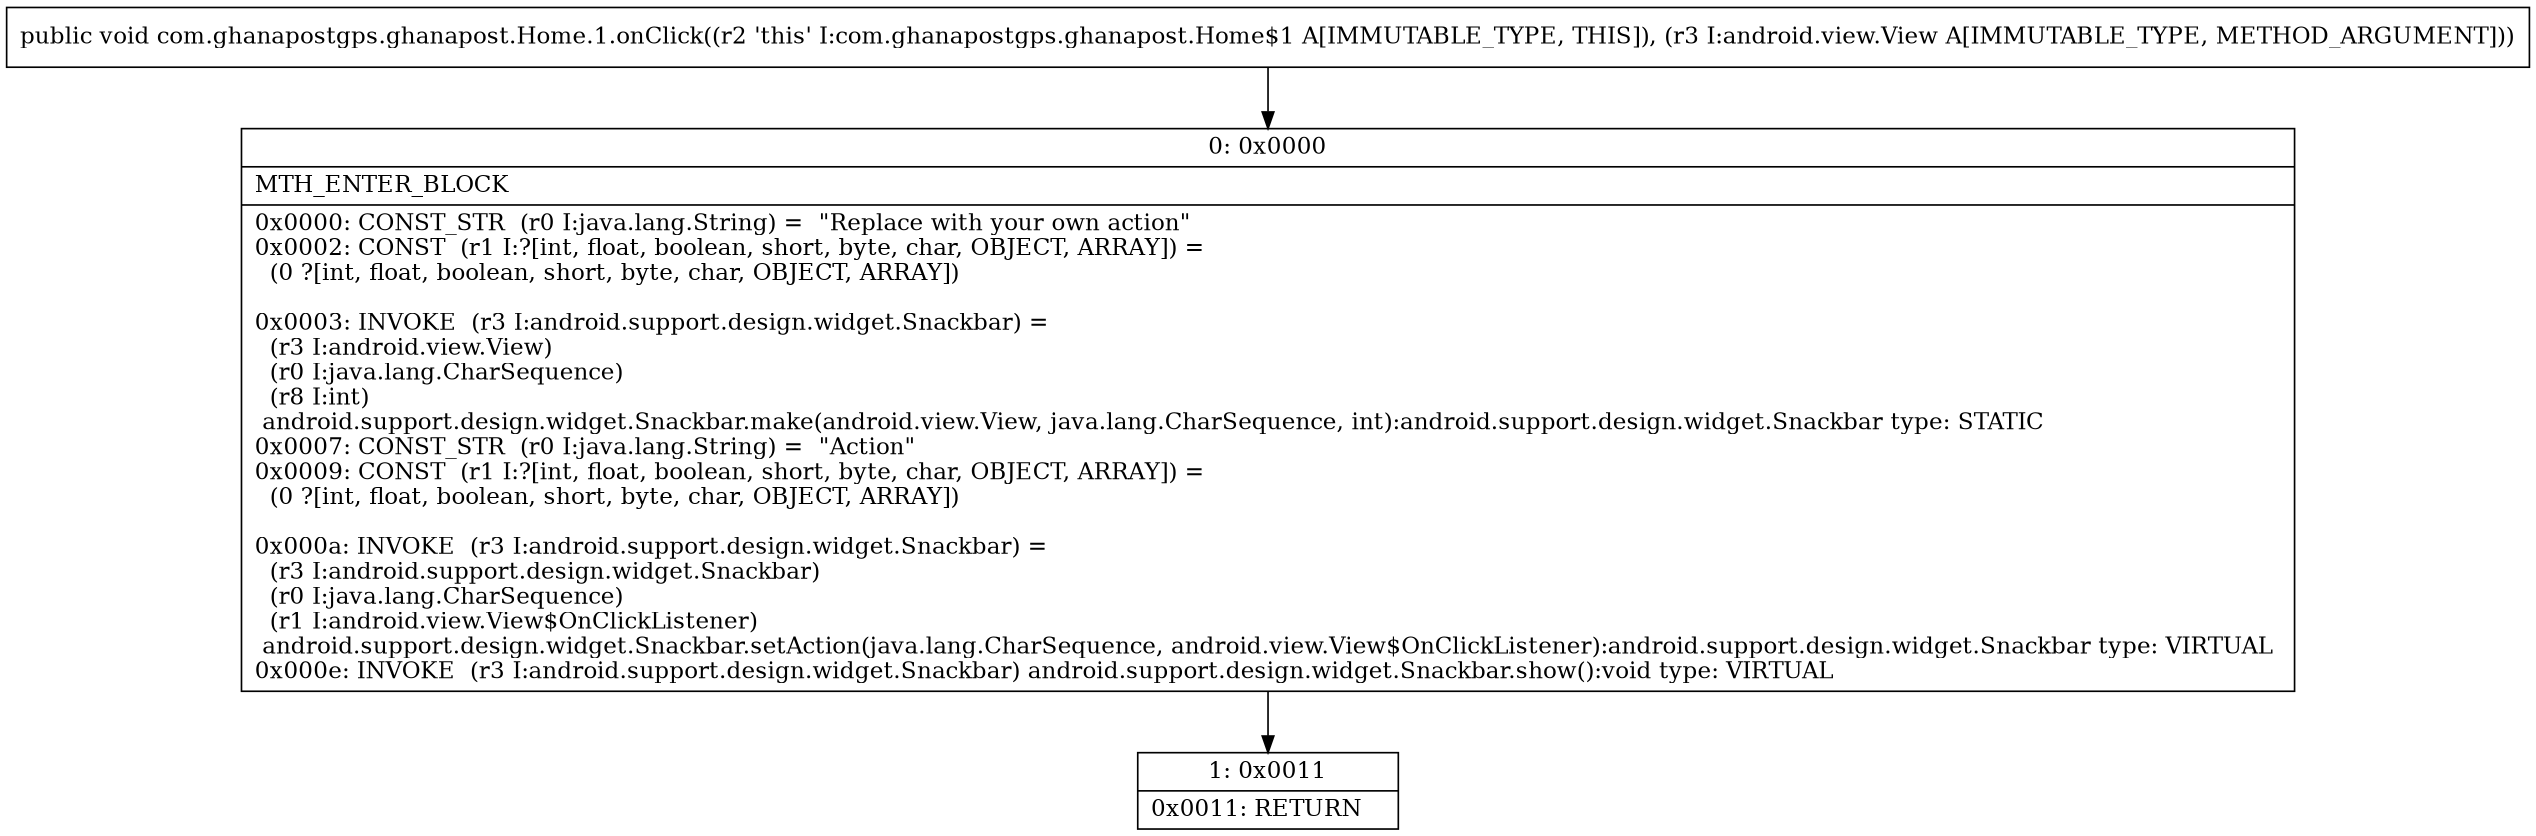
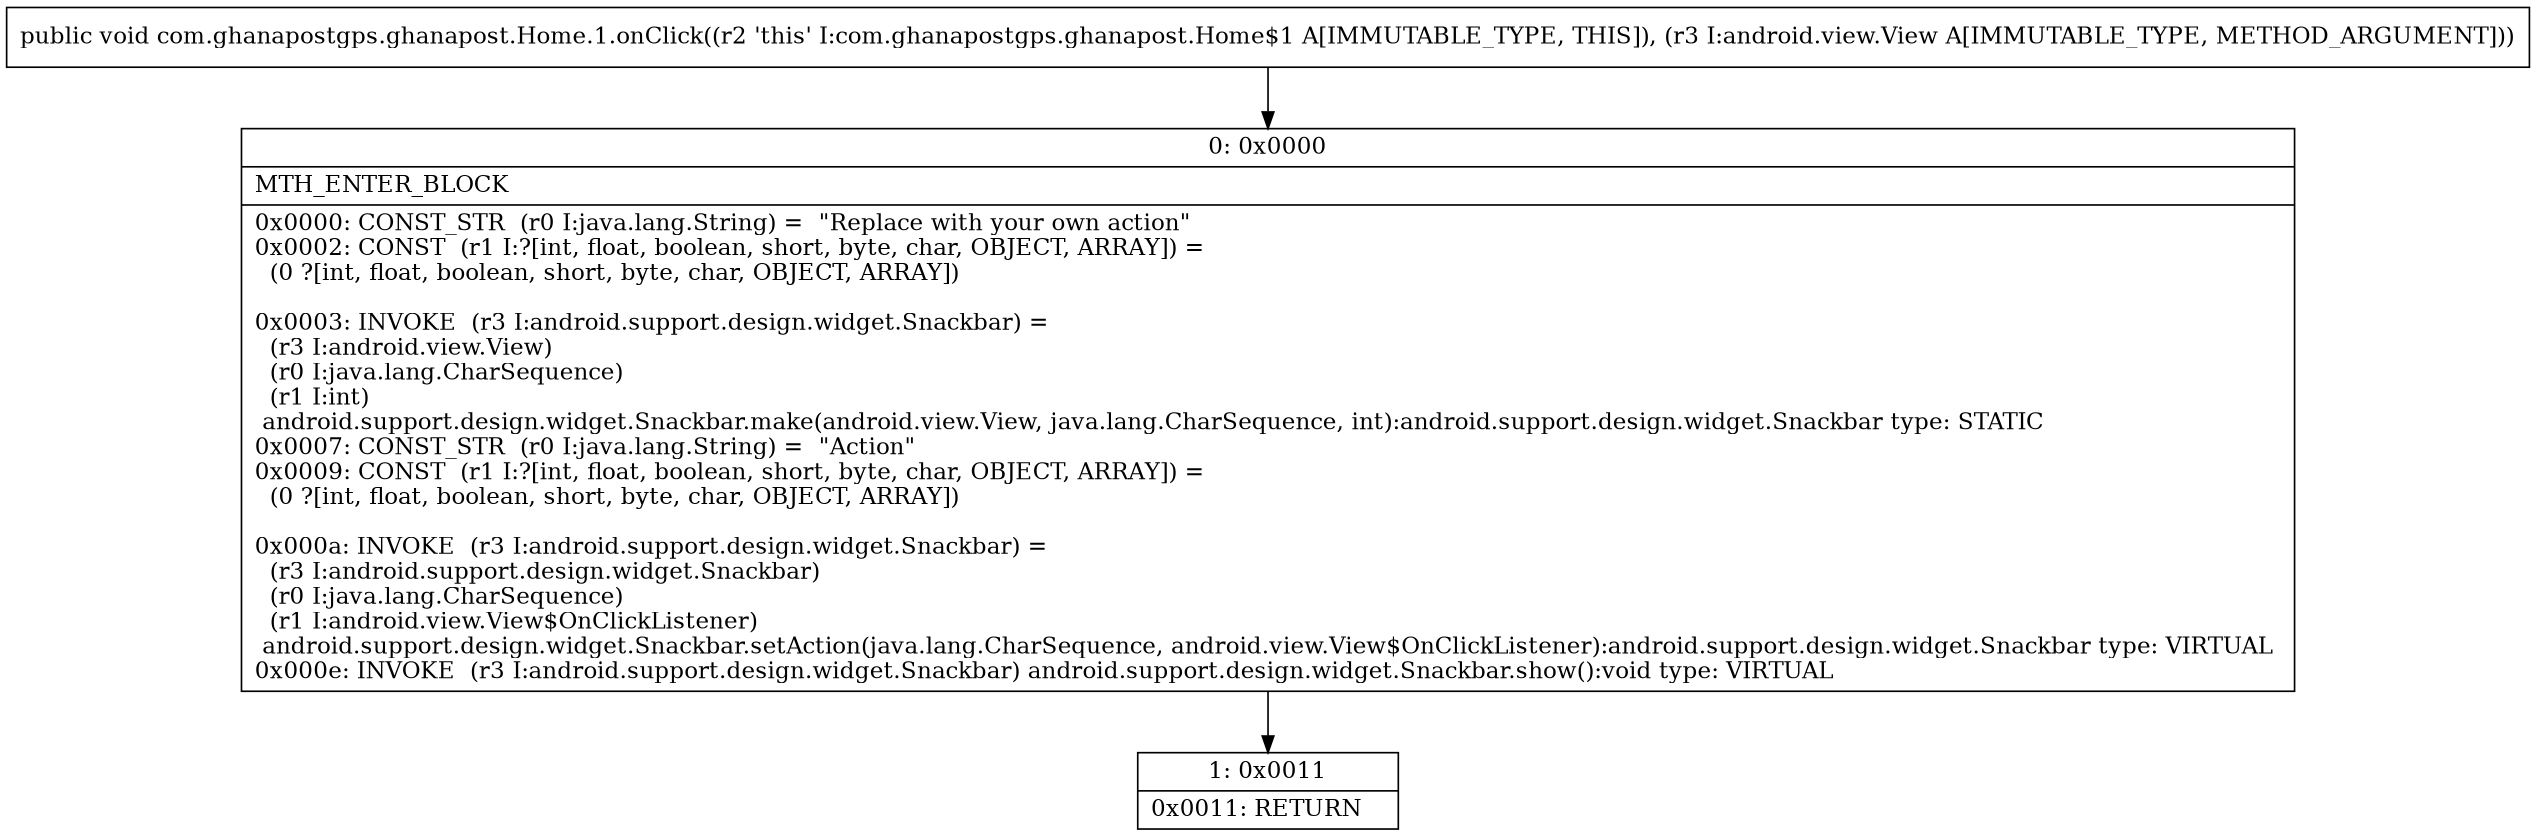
node "0: 0x0000": text "(r8 I:int)" -> "(r1 I:int)"
